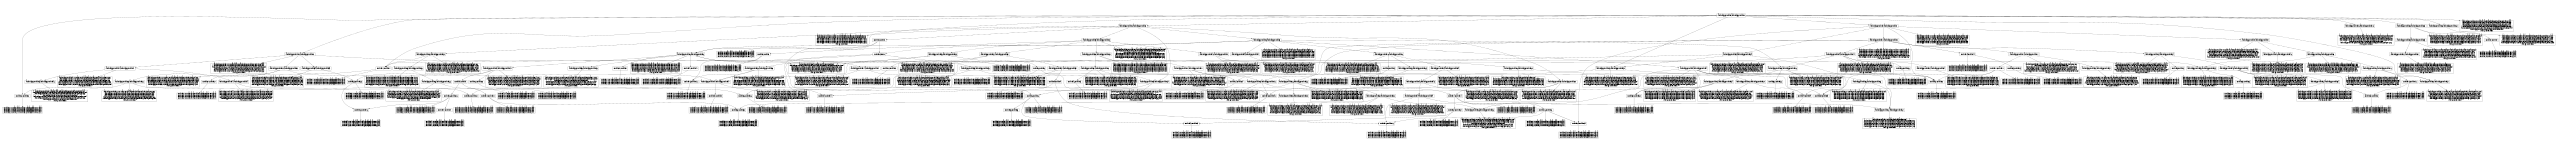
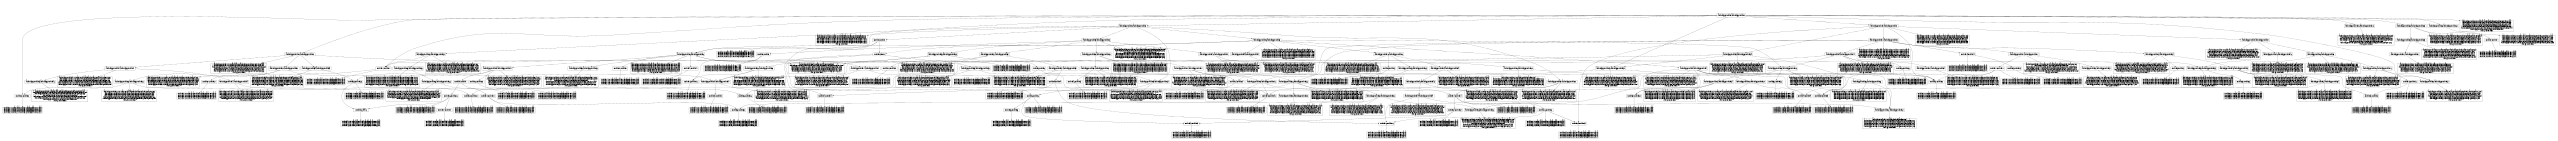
node "//module48:module48": label "//module48:module48" -> "//module48:java48"
